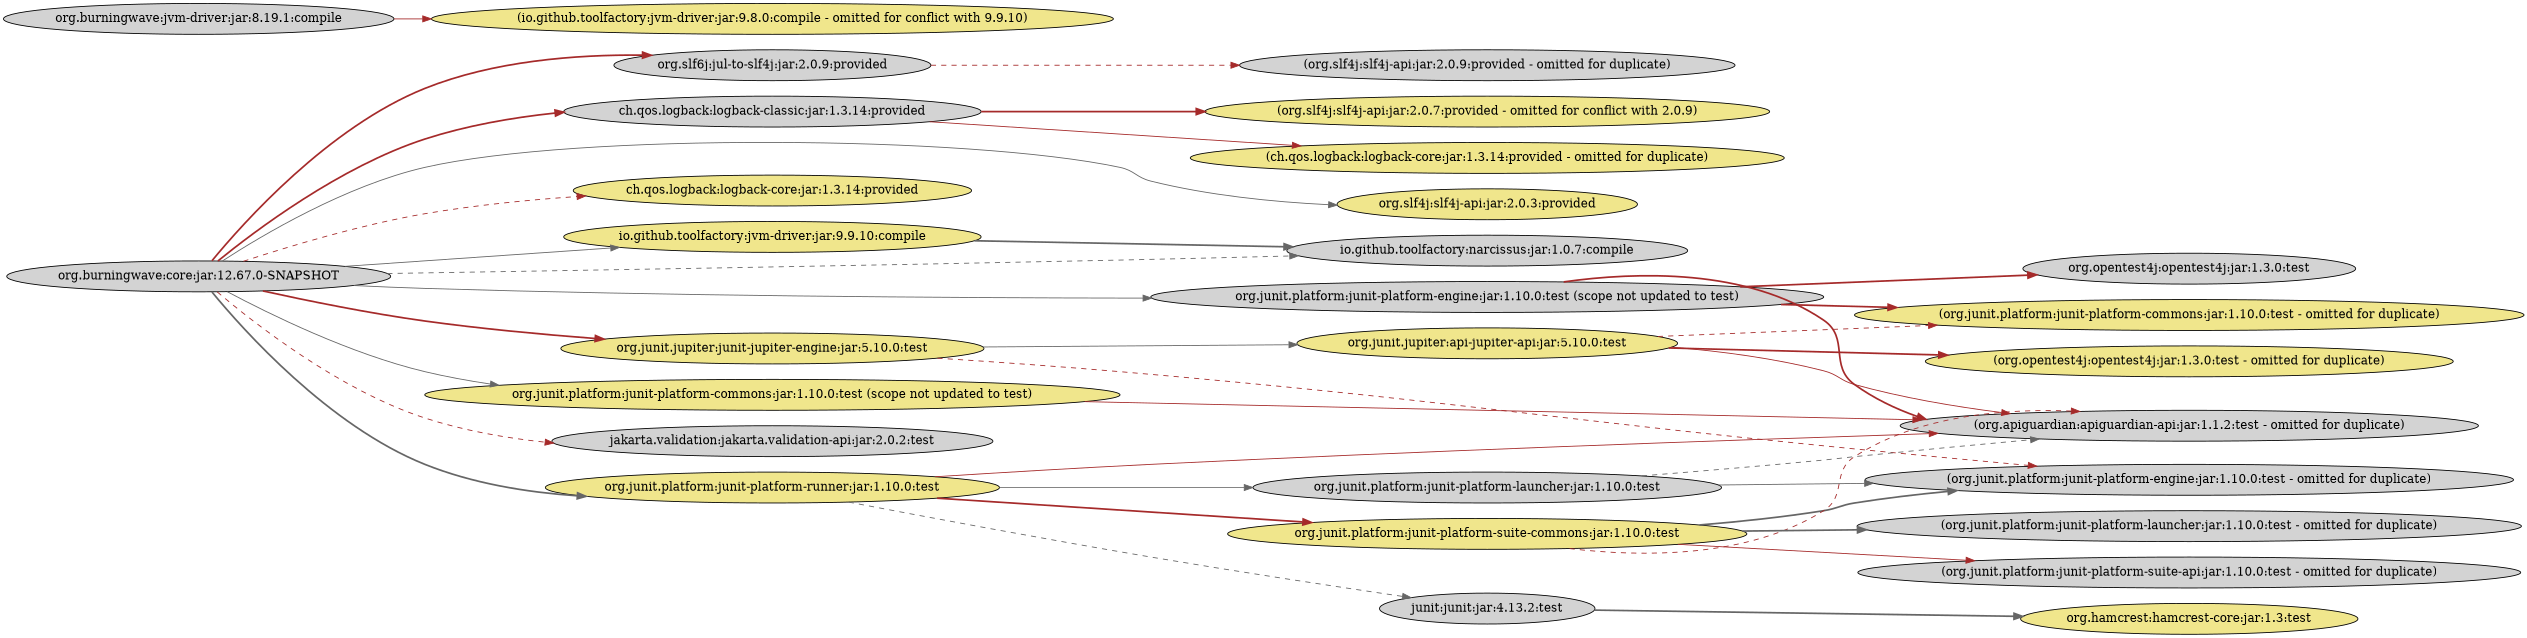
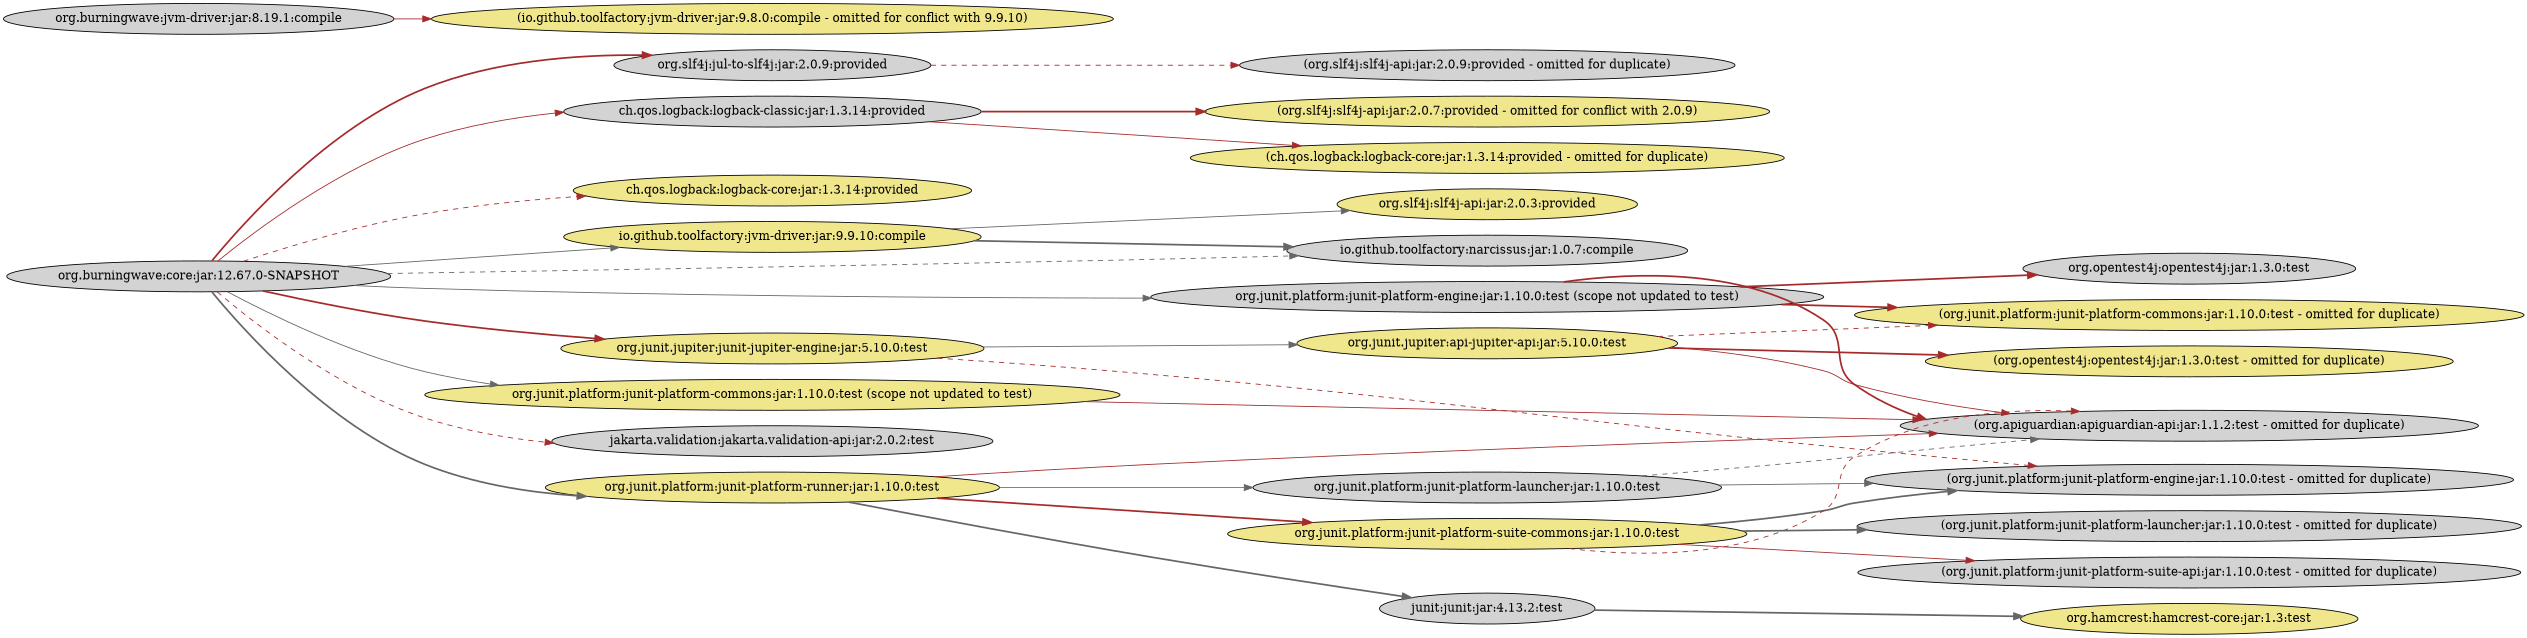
node "org.slf6j:jul-to-slf4j:jar:2.0.9:provided": label "org.slf6j:jul-to-slf4j:jar:2.0.9:provided" -> "org.slf4j:jul-to-slf4j:jar:2.0.9:provided"
edge "org.burningwave:core:jar:12.67.0-SNAPSHOT" -> "org.slf4j:slf4j-api:jar:2.0.3:provided": now "io.github.toolfactory:jvm-driver:jar:9.9.10:compile" -> "org.slf4j:slf4j-api:jar:2.0.3:provided"
edge "org.burningwave:core:jar:12.67.0-SNAPSHOT" -> "ch.qos.logback:logback-classic:jar:1.3.14:provided": style bold -> solid
edge "org.junit.platform:junit-platform-runner:jar:1.10.0:test" -> "junit:junit:jar:4.13.2:test": style dashed -> bold
